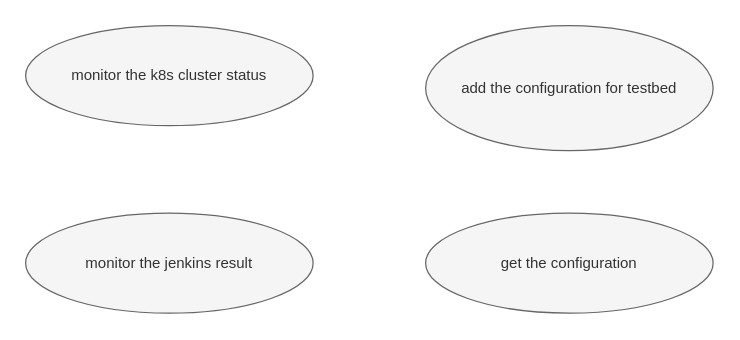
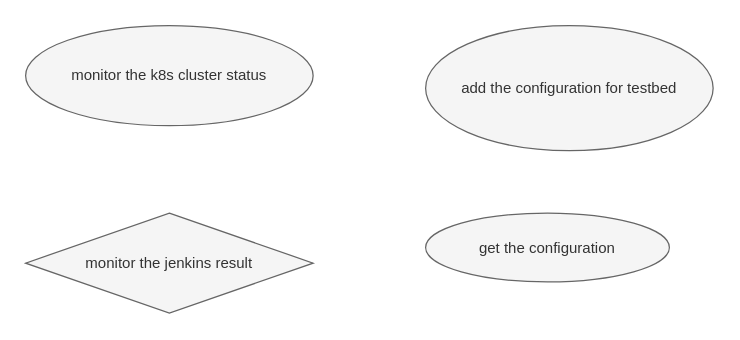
node "monitor the jenkins result": shape ellipse -> diamond
node "get the configuration": size 288x100 -> 244x69
